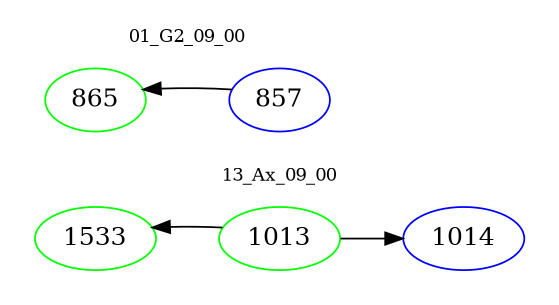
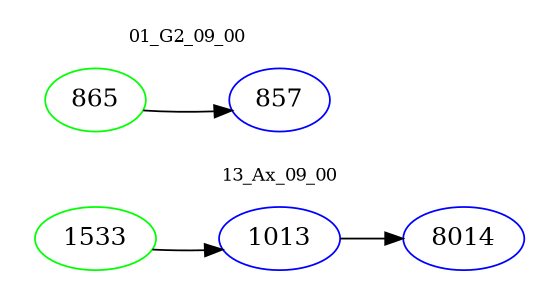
edge "857" -> "865": reversed
edge "1013" -> "1533": reversed
node "1013": color green -> blue
node "1014": label "1014" -> "8014"
